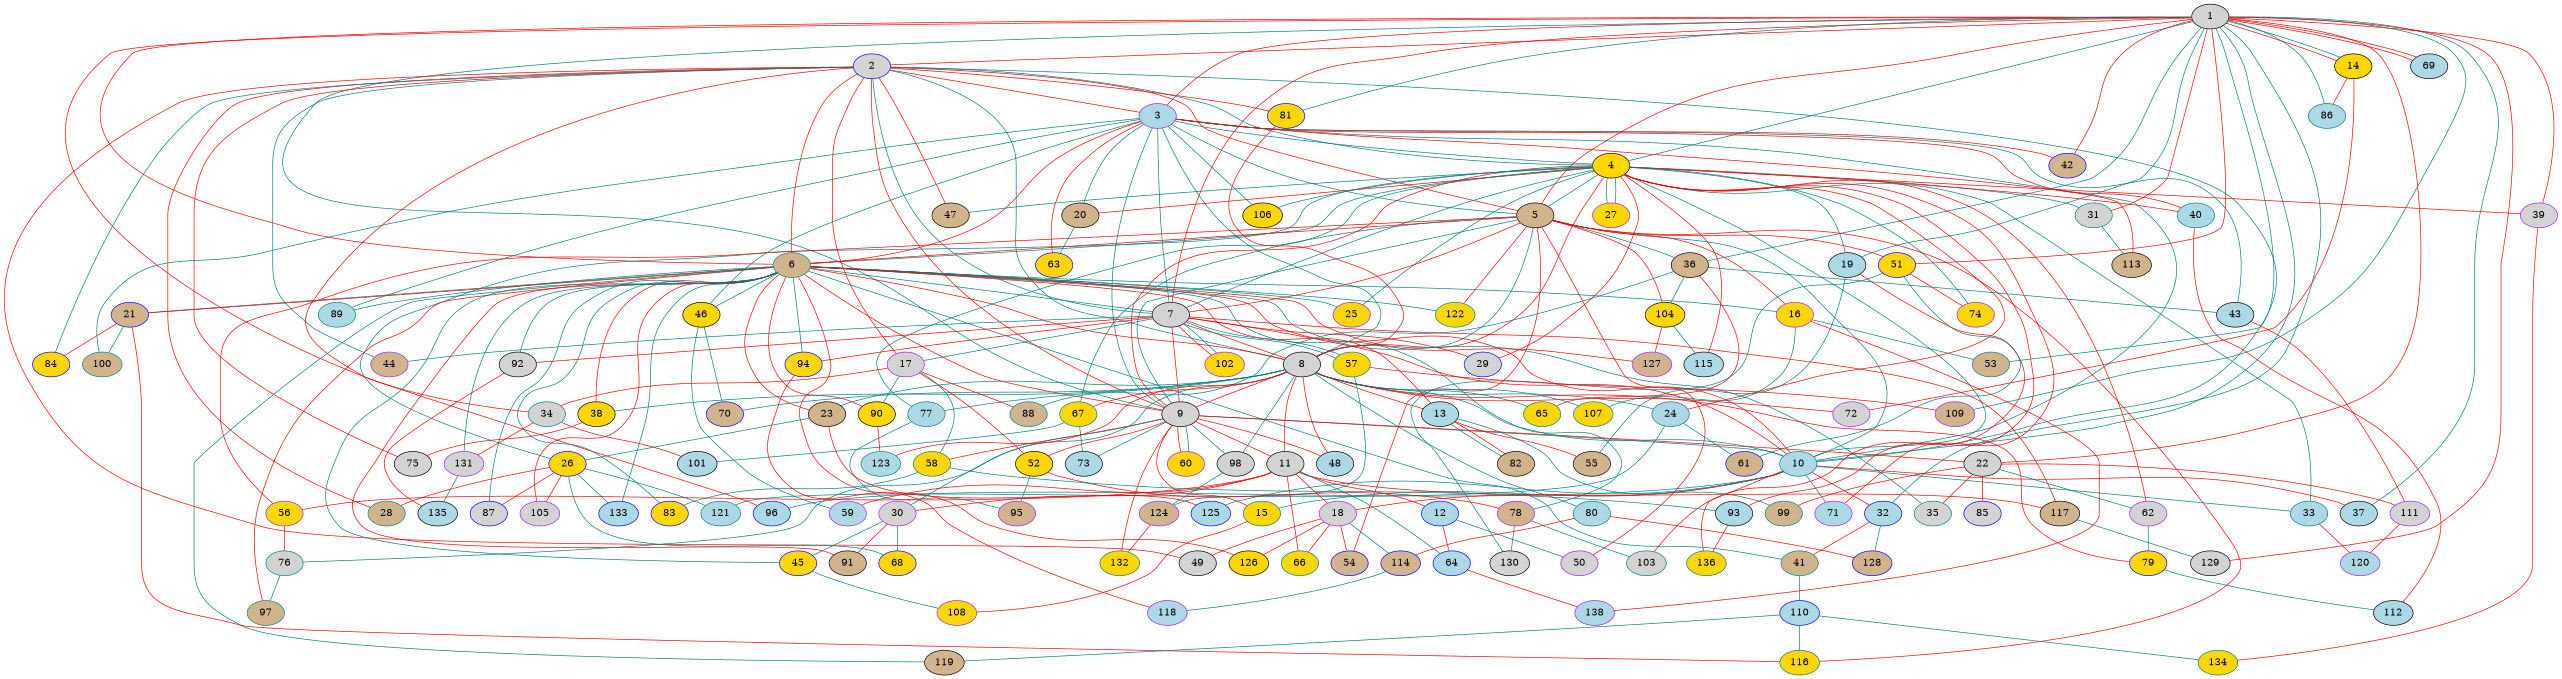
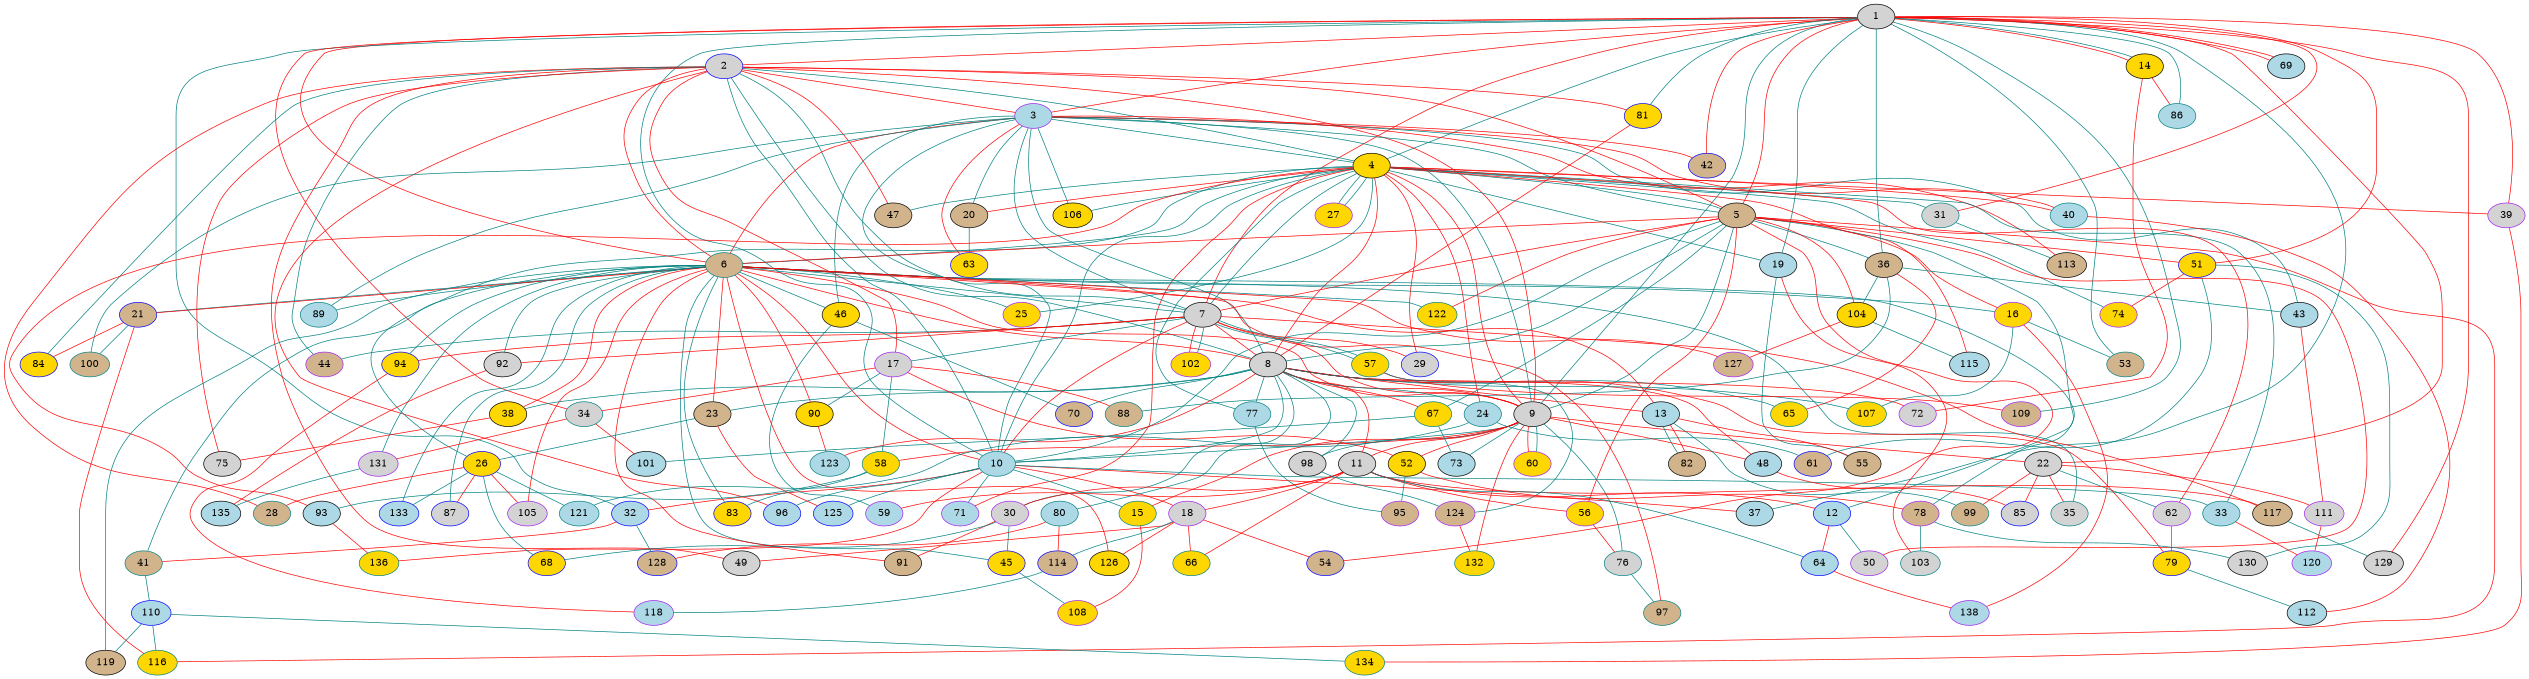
edge "5" -- "12": added
edge "48" -- "85": added
